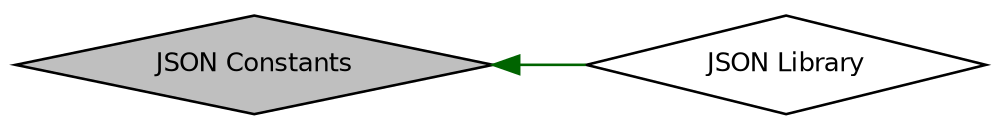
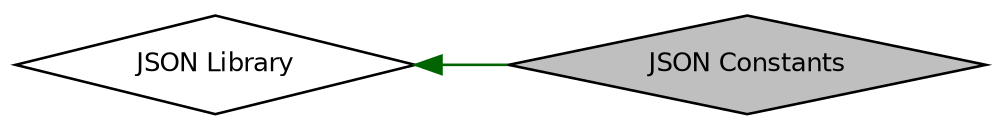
edge "JSON Library" -> "JSON Constants": reversed
